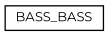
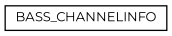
node "BASS_BASS": label "BASS_BASS" -> "BASS_CHANNELINFO"
